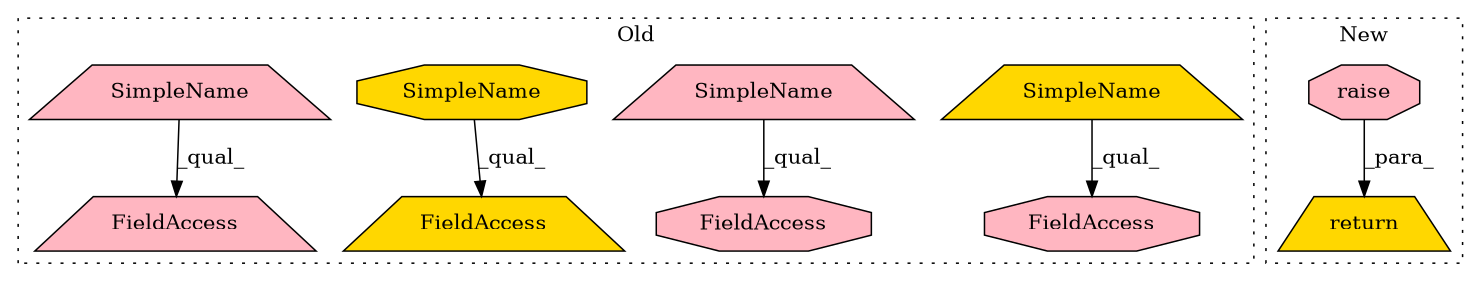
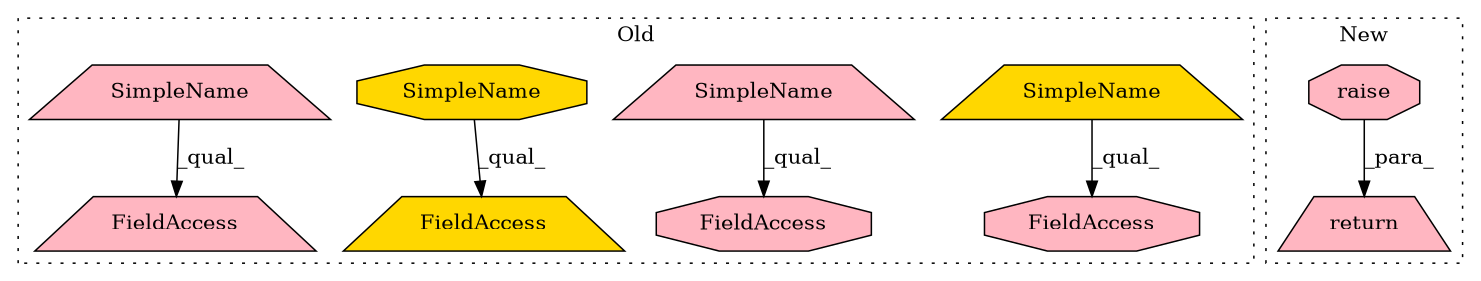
node "return": fillcolor gold -> lightpink
